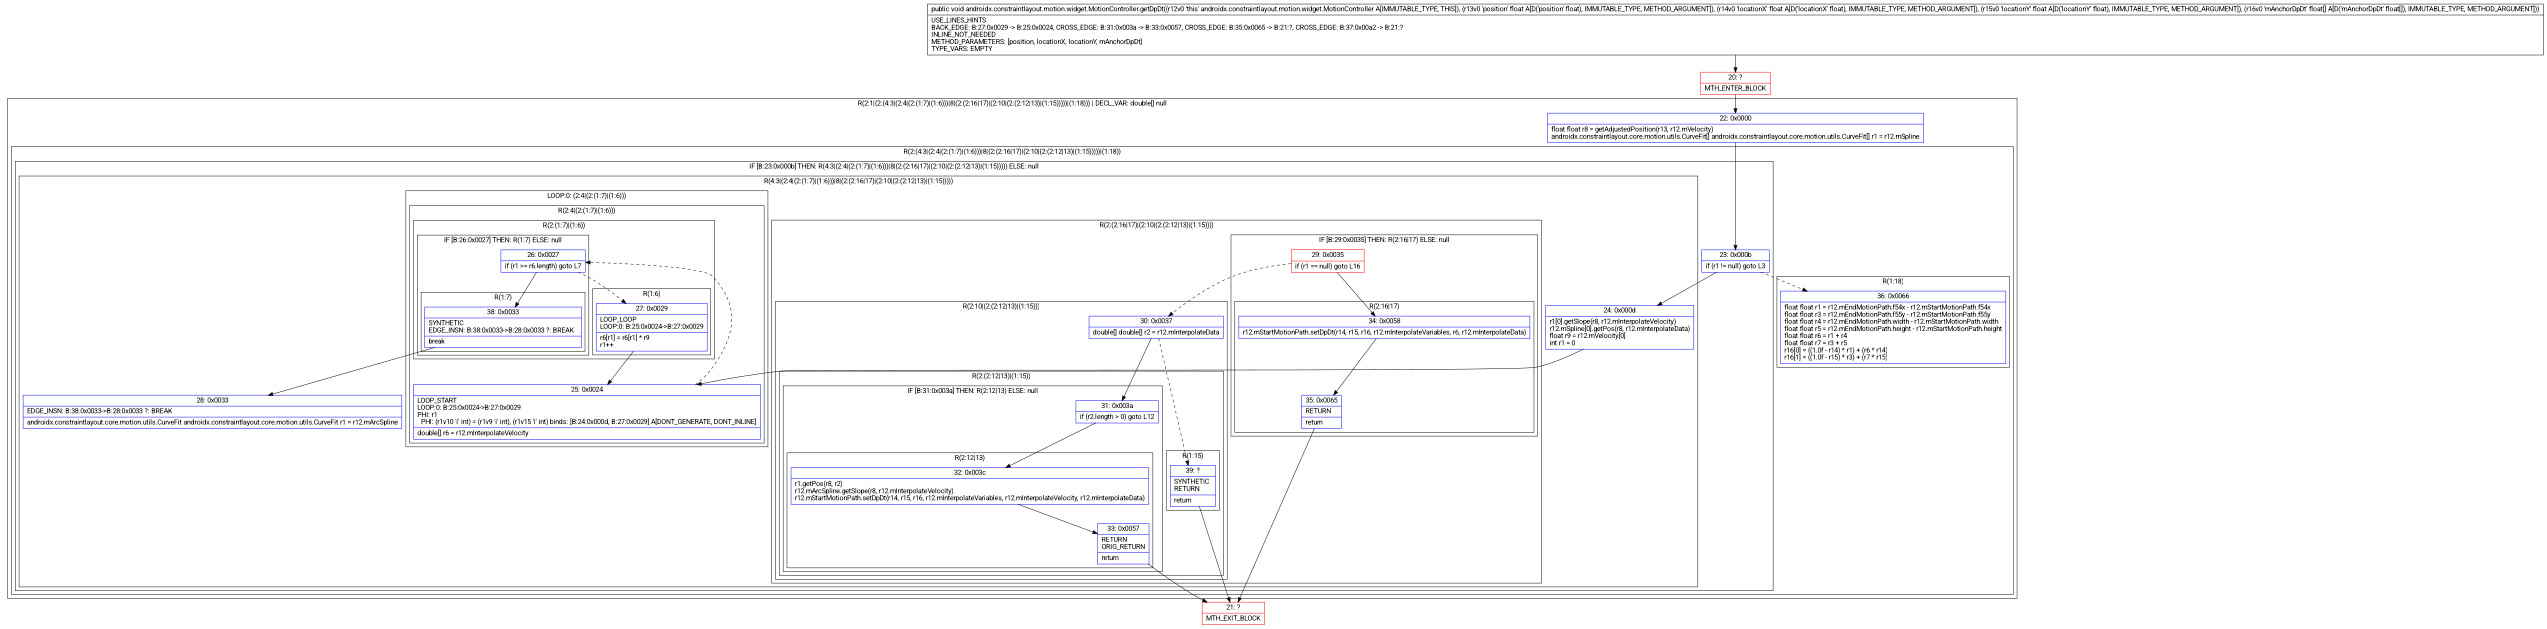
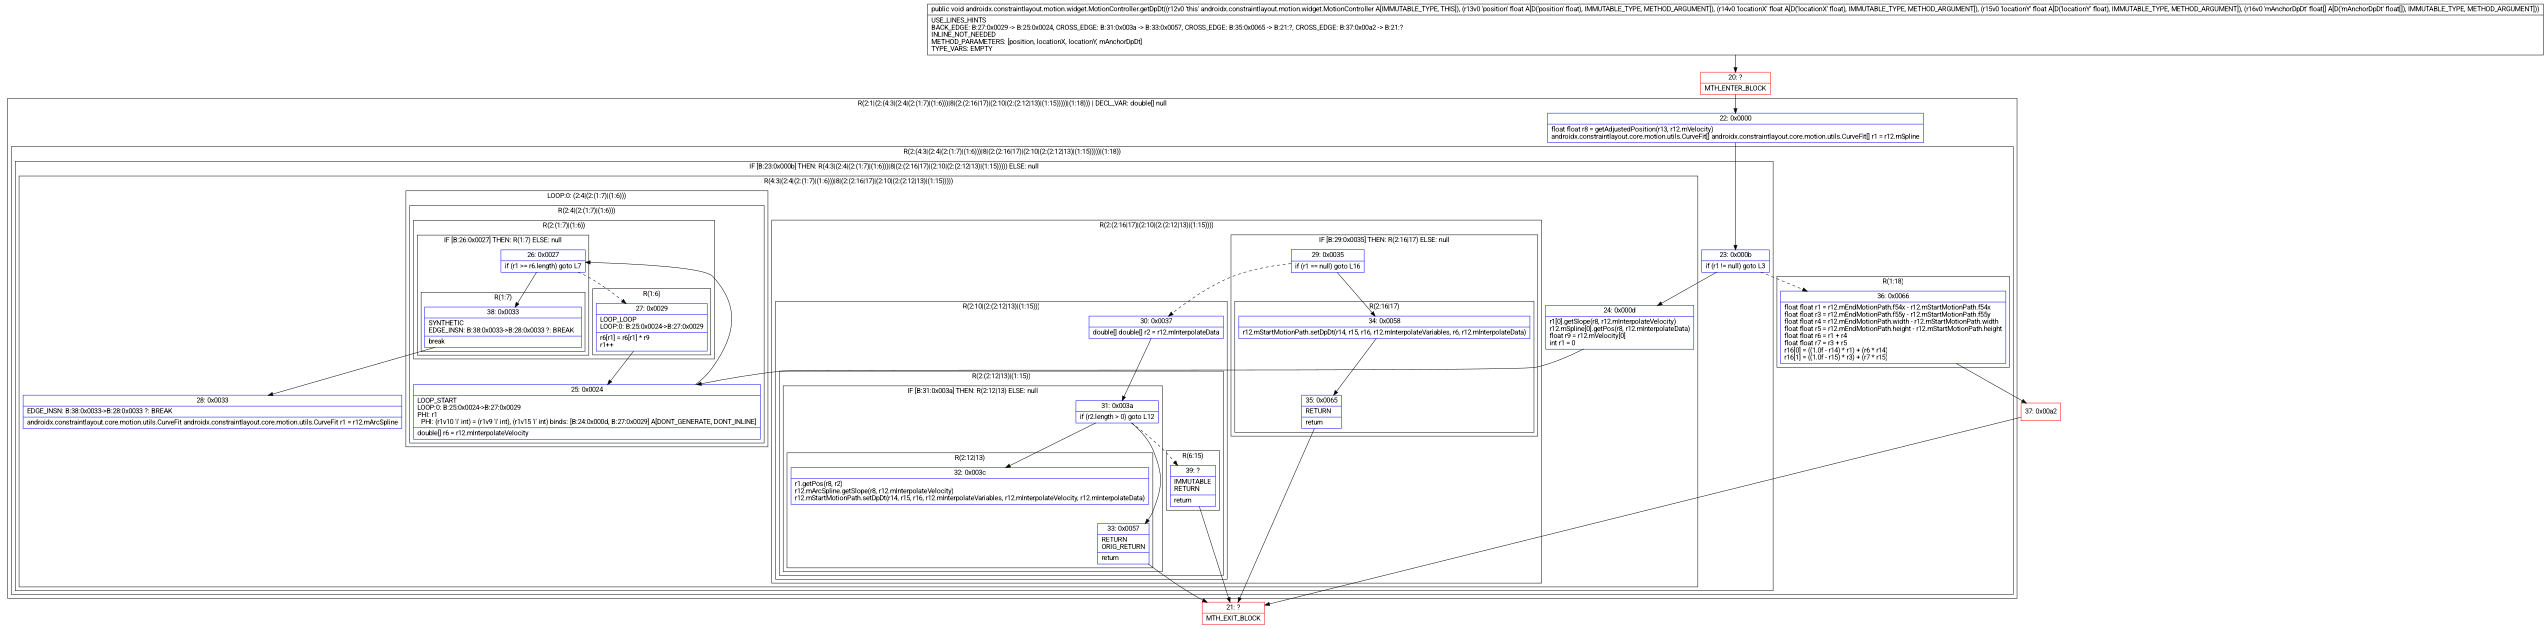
node "29: 0x0035": color red -> blue
edge "25: 0x0024" -> "26: 0x0027": style dashed -> solid
edge "30: 0x0037" -> "39: ?": now "31: 0x003a" -> "39: ?"
node "37: 0x00a2": added
cluster "R(1:15)": label "R(1:15)" -> "R(6:15)"
node "39: ?": text "SYNTHETIC" -> "IMMUTABLE"
edge "32: 0x003c" -> "33: 0x0057": now "31: 0x003a" -> "33: 0x0057"
